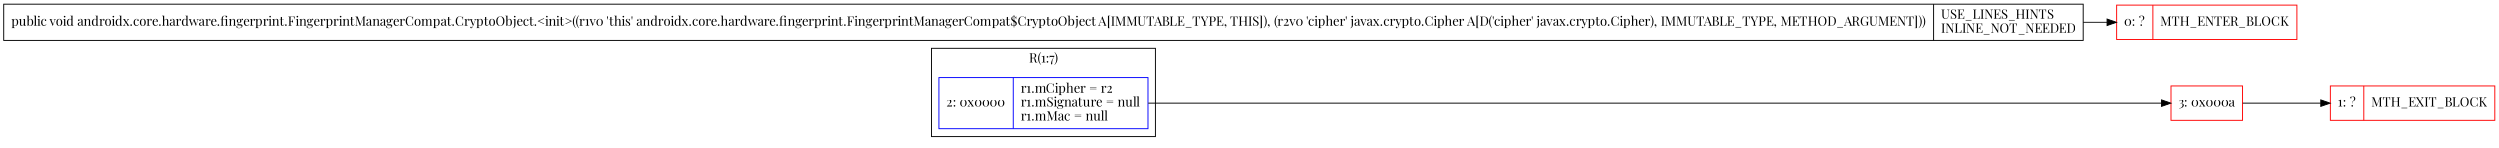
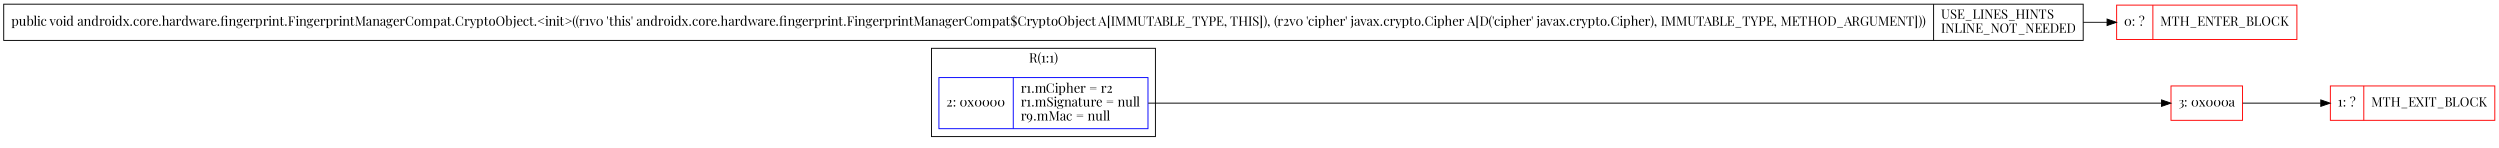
cluster "R(1:7)": label "R(1:7)" -> "R(1:1)"
node "2: 0x0000": text "r1.mMac = null" -> "r9.mMac = null"
